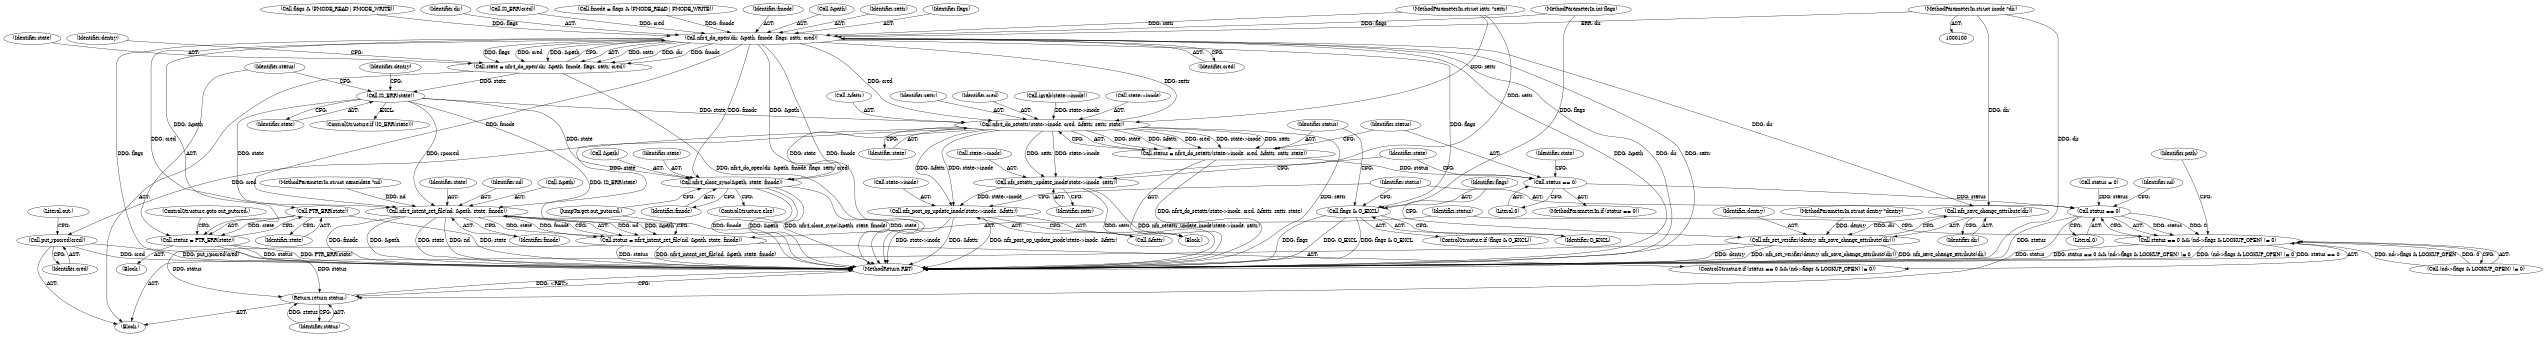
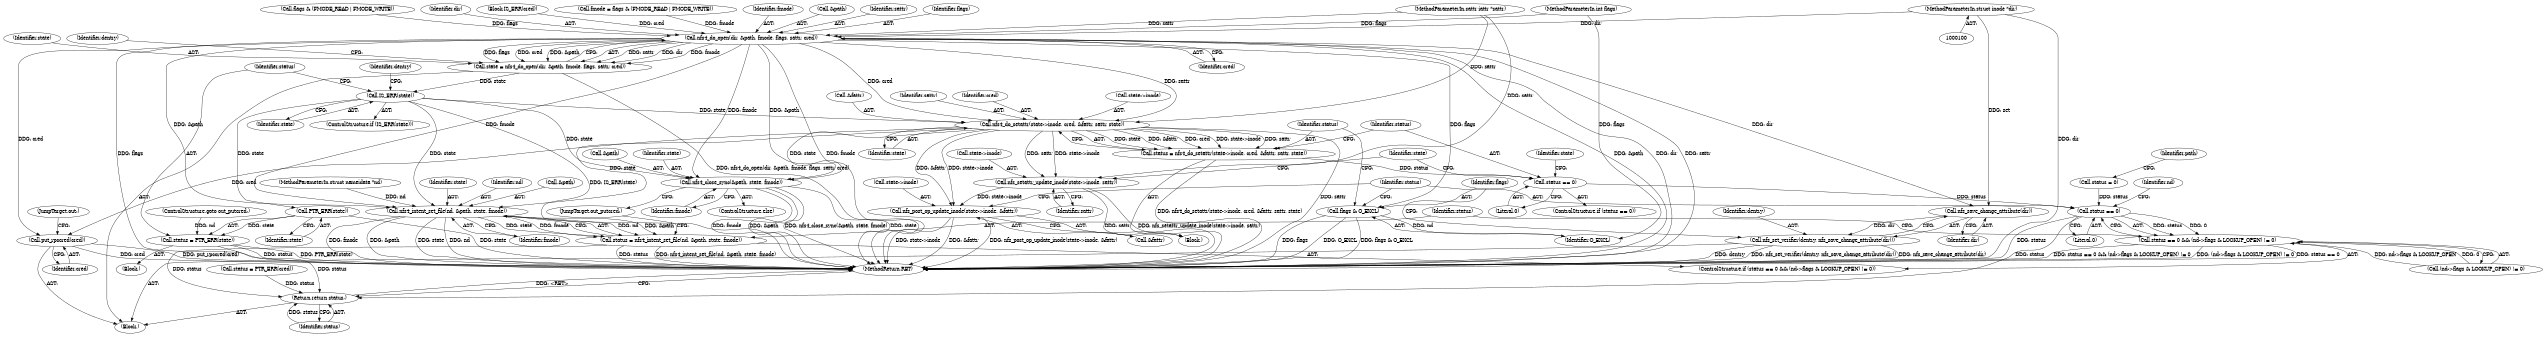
node "(Call,IS_ERR(cred))": label "(Call,IS_ERR(cred))" -> "(Block,IS_ERR(cred))"
node "(MethodParameterIn,struct iattr *sattr)": label "(MethodParameterIn,struct iattr *sattr)" -> "(MethodParameterIn,sattr iattr *sattr)"
edge "(MethodParameterIn,struct inode *dir)" -> "1000100": reversed
edge "(MethodParameterIn,struct inode *dir)" -> "(Call,nfs4_do_open(dir, &path, fmode, flags, sattr, cred))": label "ERR: dir" -> "DDG: dir"
edge "(Call,nfs4_do_open(dir, &path, fmode, flags, sattr, cred))" -> "(Call,status = PTR_ERR(state))": now "(Call,nfs4_do_open(dir, &path, fmode, flags, sattr, cred))" -> "(Call,put_rpccred(cred))"
node "(Call,igrab(state->inode))": removed
edge "(Call,IS_ERR(state))" -> "(ControlStructure,if (IS_ERR(state)))": label "EXCL: " -> "AST: "
edge "(MethodParameterIn,struct inode *dir)" -> "(Call,nfs_save_change_attribute(dir))": label "DDG: dir" -> "DDG: set"
edge "(MethodParameterIn,int flags)" -> "(Call,flags & O_EXCL)": now "(MethodParameterIn,int flags)" -> "(Identifier,O_EXCL)"
edge "(Call,IS_ERR(state))" -> "(Call,nfs4_intent_set_file(nd, &path, state, fmode))": label "DDG: rpccred" -> "DDG: state"
edge "(Identifier,path)" -> "(Call,status == 0 && (nd->flags & LOOKUP_OPEN) != 0)": now "(Identifier,path)" -> "(Call,status = 0)"
edge "(Call,nfs4_close_sync(&path, state, fmode))" -> "(ControlStructure,else)": label "CFG: " -> "AST: "
edge "(JumpTarget,out_putcred:)" -> "(Call,nfs4_close_sync(&path, state, fmode))": reversed
node "(Literal,out:)": label "(Literal,out:)" -> "(JumpTarget,out:)"
node "(MethodParameterIn,if (status == 0))": label "(MethodParameterIn,if (status == 0))" -> "(ControlStructure,if (status == 0))"
node "(MethodParameterIn,struct dentry *dentry)": removed
edge "(ControlStructure,goto out_putcred;)" -> "(Call,status = PTR_ERR(state))": label "CFG: " -> "DDG: nd"
edge "(Call,flags & O_EXCL)" -> "(Identifier,O_EXCL)": label "CFG: " -> "DDG: nd"
edge "(Call,status = PTR_ERR(state))" -> "(Call,PTR_ERR(state))": removed, label "CFG:"
node "(ControlStructure,if (flags & O_EXCL))": removed
node "(Call,status = PTR_ERR(cred))": added
